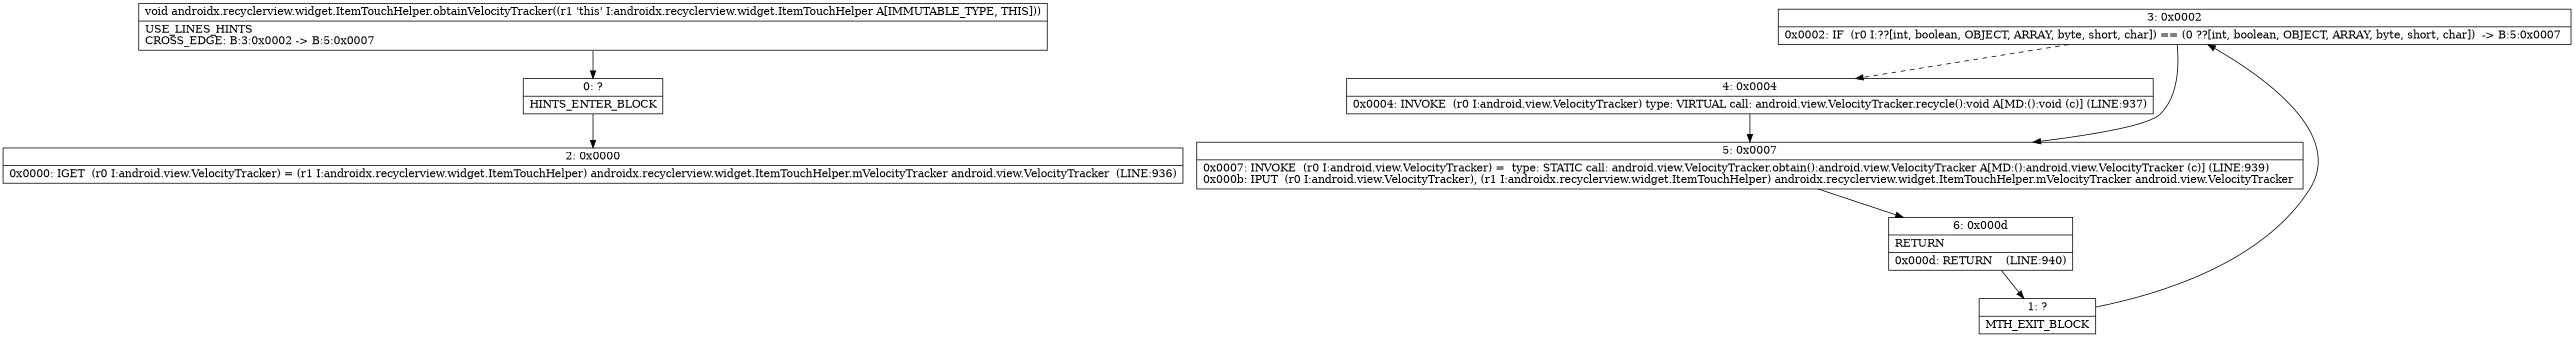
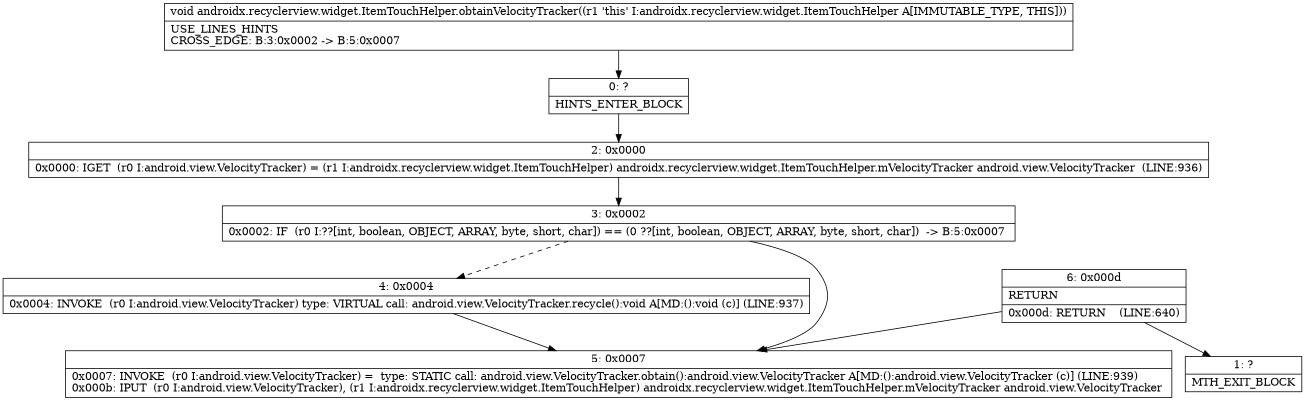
edge "5: 0x0007" -> "6: 0x000d": reversed
edge "1: ?" -> "3: 0x0002": now "2: 0x0000" -> "3: 0x0002"
node "6: 0x000d": text "0x000d: RETURN    (LINE:940)" -> "0x000d: RETURN    (LINE:640)"
